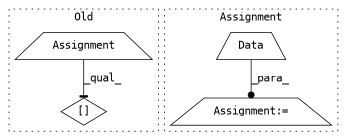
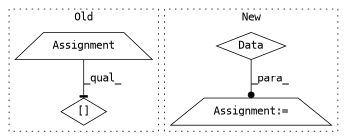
cluster "Assignment": label "Assignment" -> "New"
node "Data": shape trapezium -> diamond
